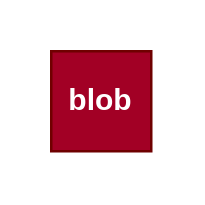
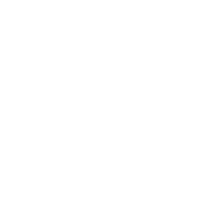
node "blob": removed
